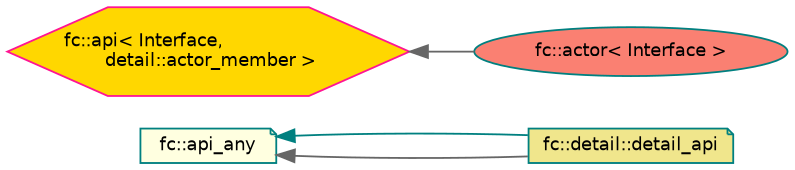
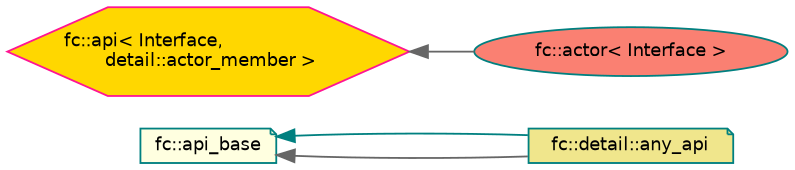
node "fc::api_any": label "fc::api_any" -> "fc::api_base"
node "fc::detail::detail_api": label "fc::detail::detail_api" -> "fc::detail::any_api"
